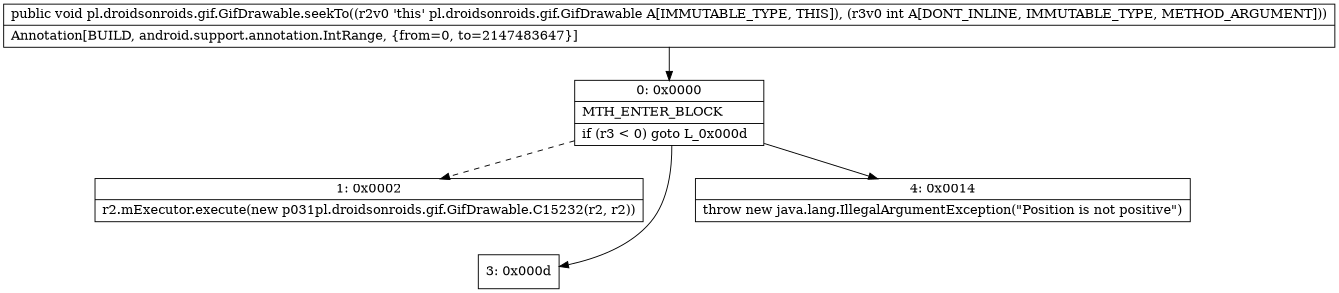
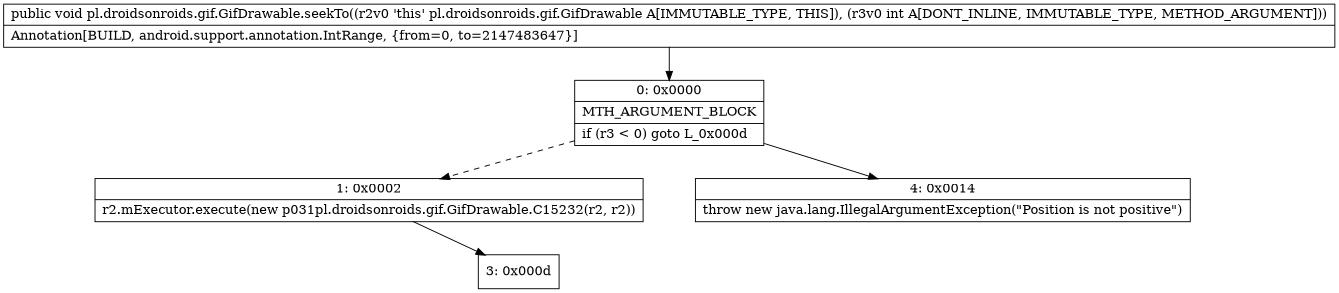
node "0: 0x0000": text "MTH_ENTER_BLOCK" -> "MTH_ARGUMENT_BLOCK"
edge "0: 0x0000" -> "3: 0x000d": now "1: 0x0002" -> "3: 0x000d"
